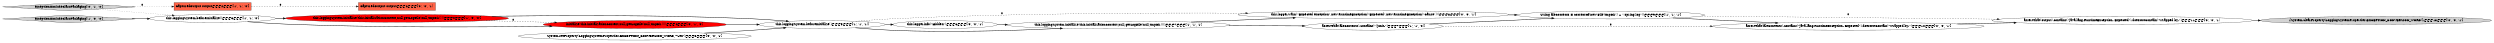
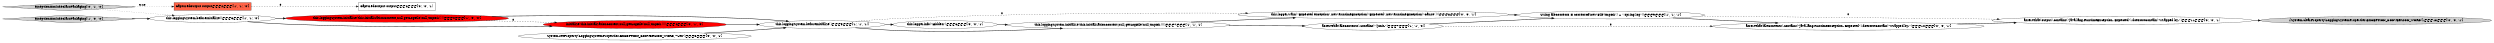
edge "exceptionsIncludeClassPackaging['0', '1', '0']" -> "CapturedOutput output@@@2@@@['1', '1', '0']": label "0" -> "true"
node "CapturedOutput output@@@2@@@['0', '0', '1']": fillcolor tomato -> white
